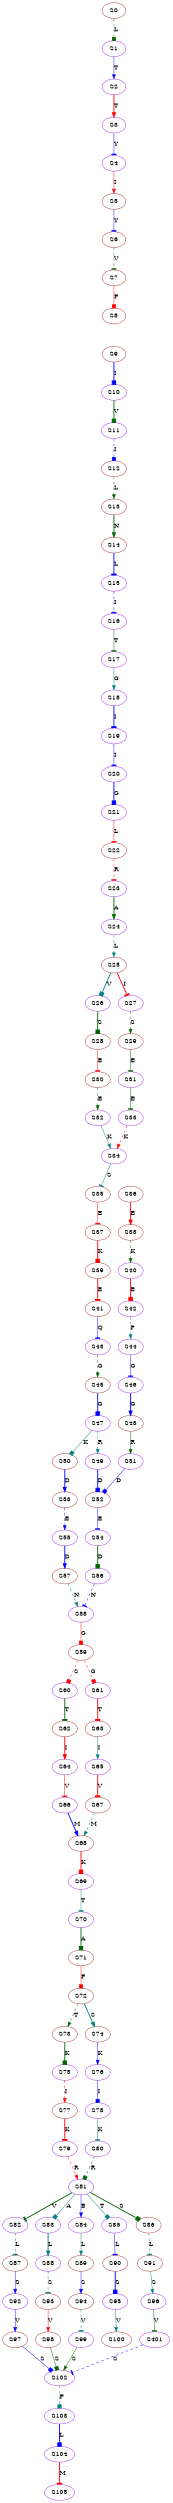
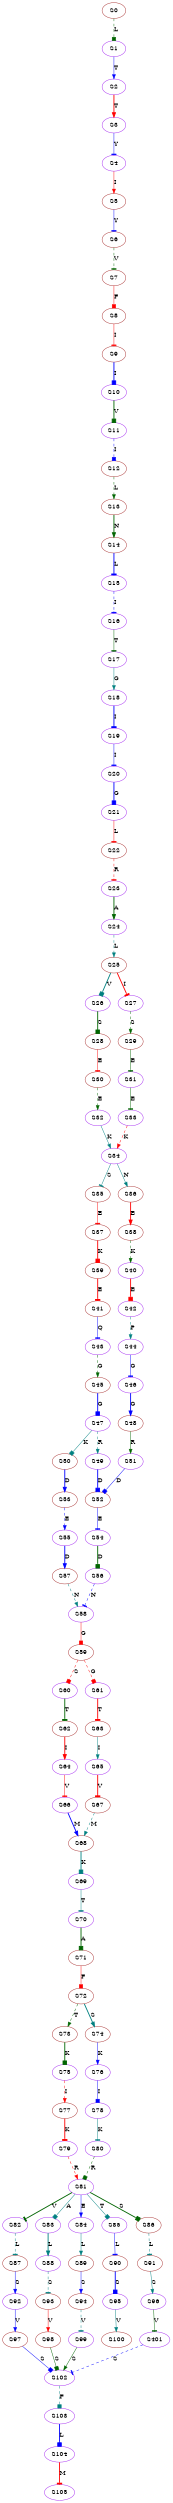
edge "S8" -> "S9": added, label "I"
edge "S34" -> "S36": added, label "N"
edge "S68" -> "S69": color red -> teal
